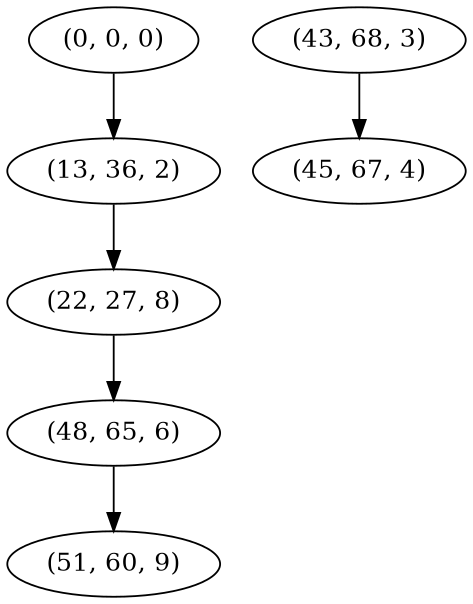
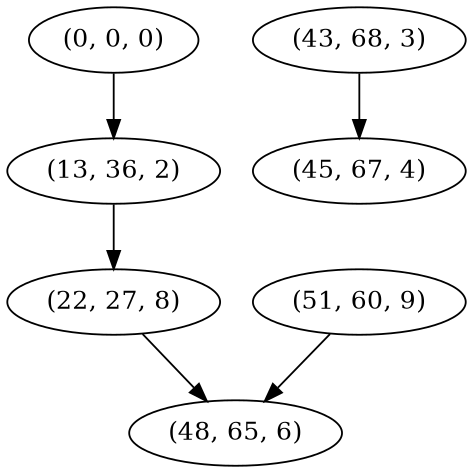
edge "(48, 65, 6)" -> "(51, 60, 9)": reversed
